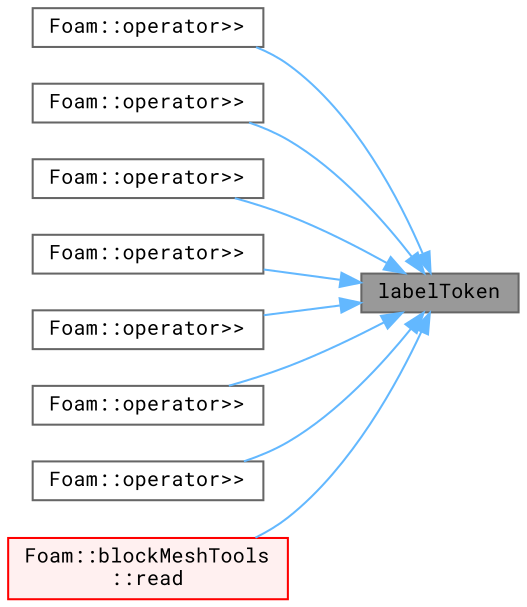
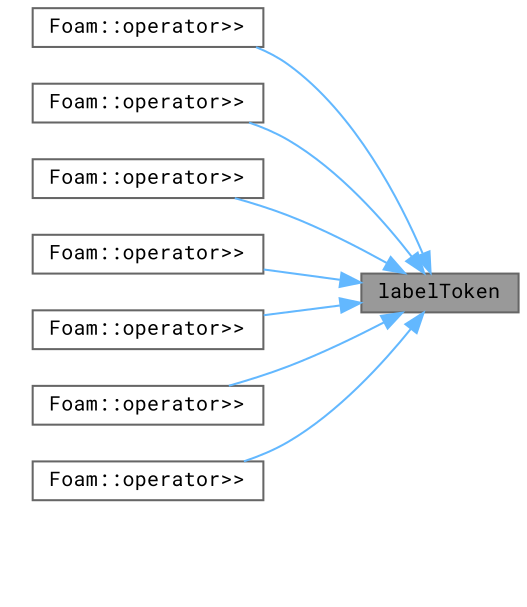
node "Foam::blockMeshTools ::read": removed
